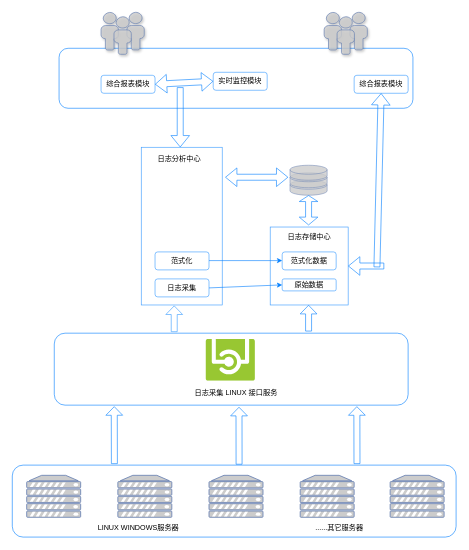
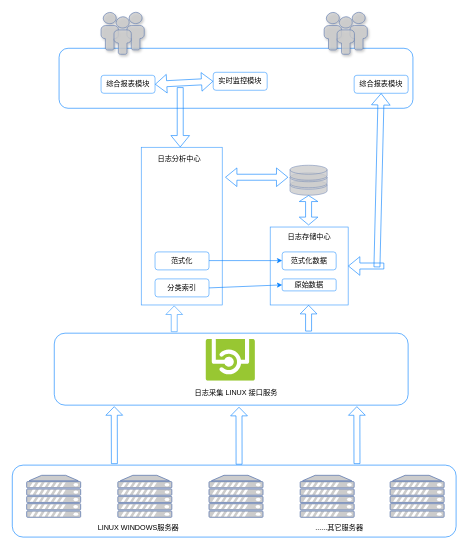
node "日志采集": label "日志采集" -> "分类索引"
